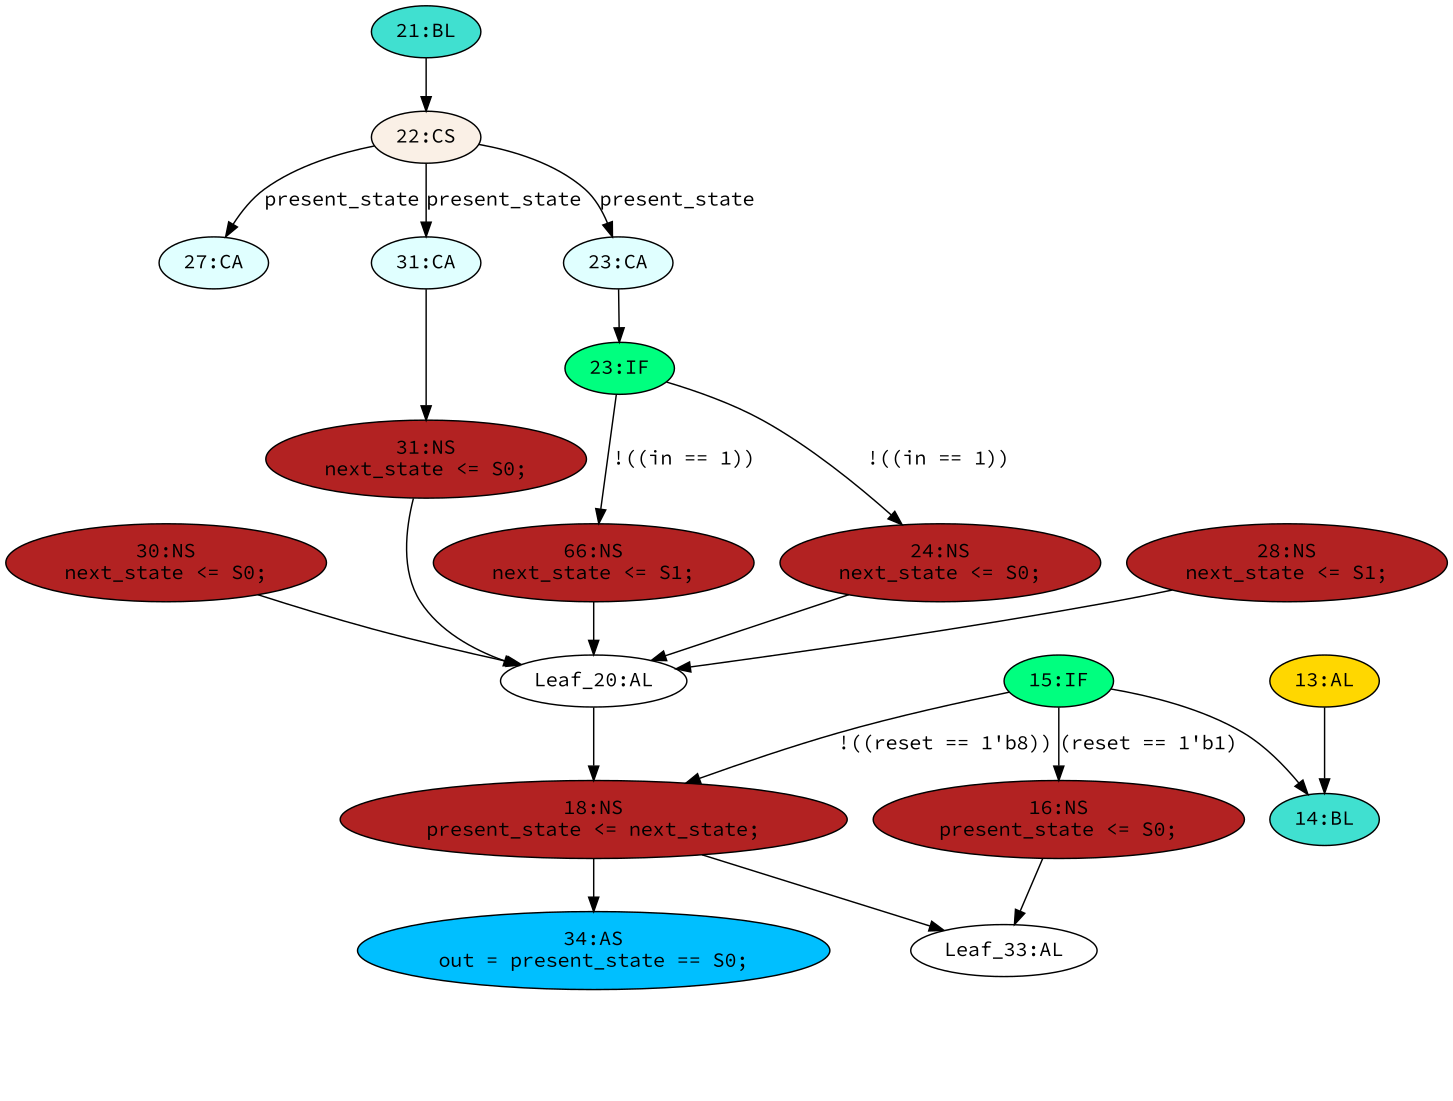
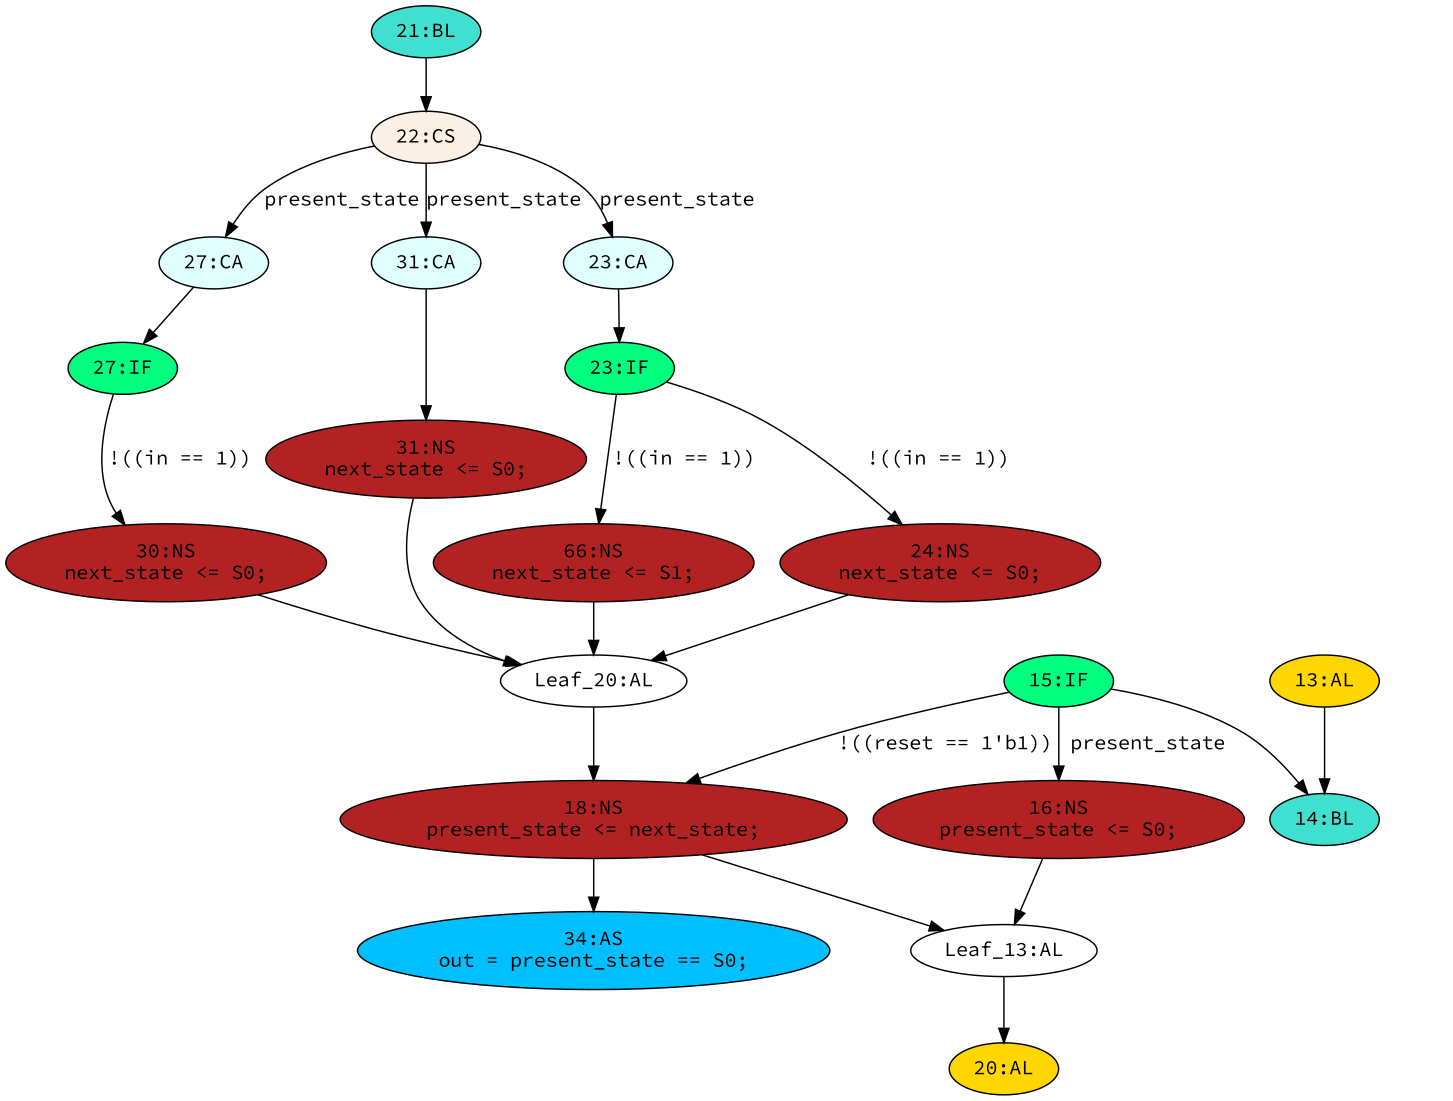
node "27:IF": added
node "28:NS next_state <= S1;": removed
edge "15:IF" -> "18:NS present_state <= next_state;": label "!((reset == 1'b8))" -> "!((reset == 1'b1))"
edge "15:IF" -> "16:NS present_state <= S0;": label "(reset == 1'b1)" -> "present_state"
node "Leaf_33:AL": label "Leaf_33:AL" -> "Leaf_13:AL"
node "20:AL": added
